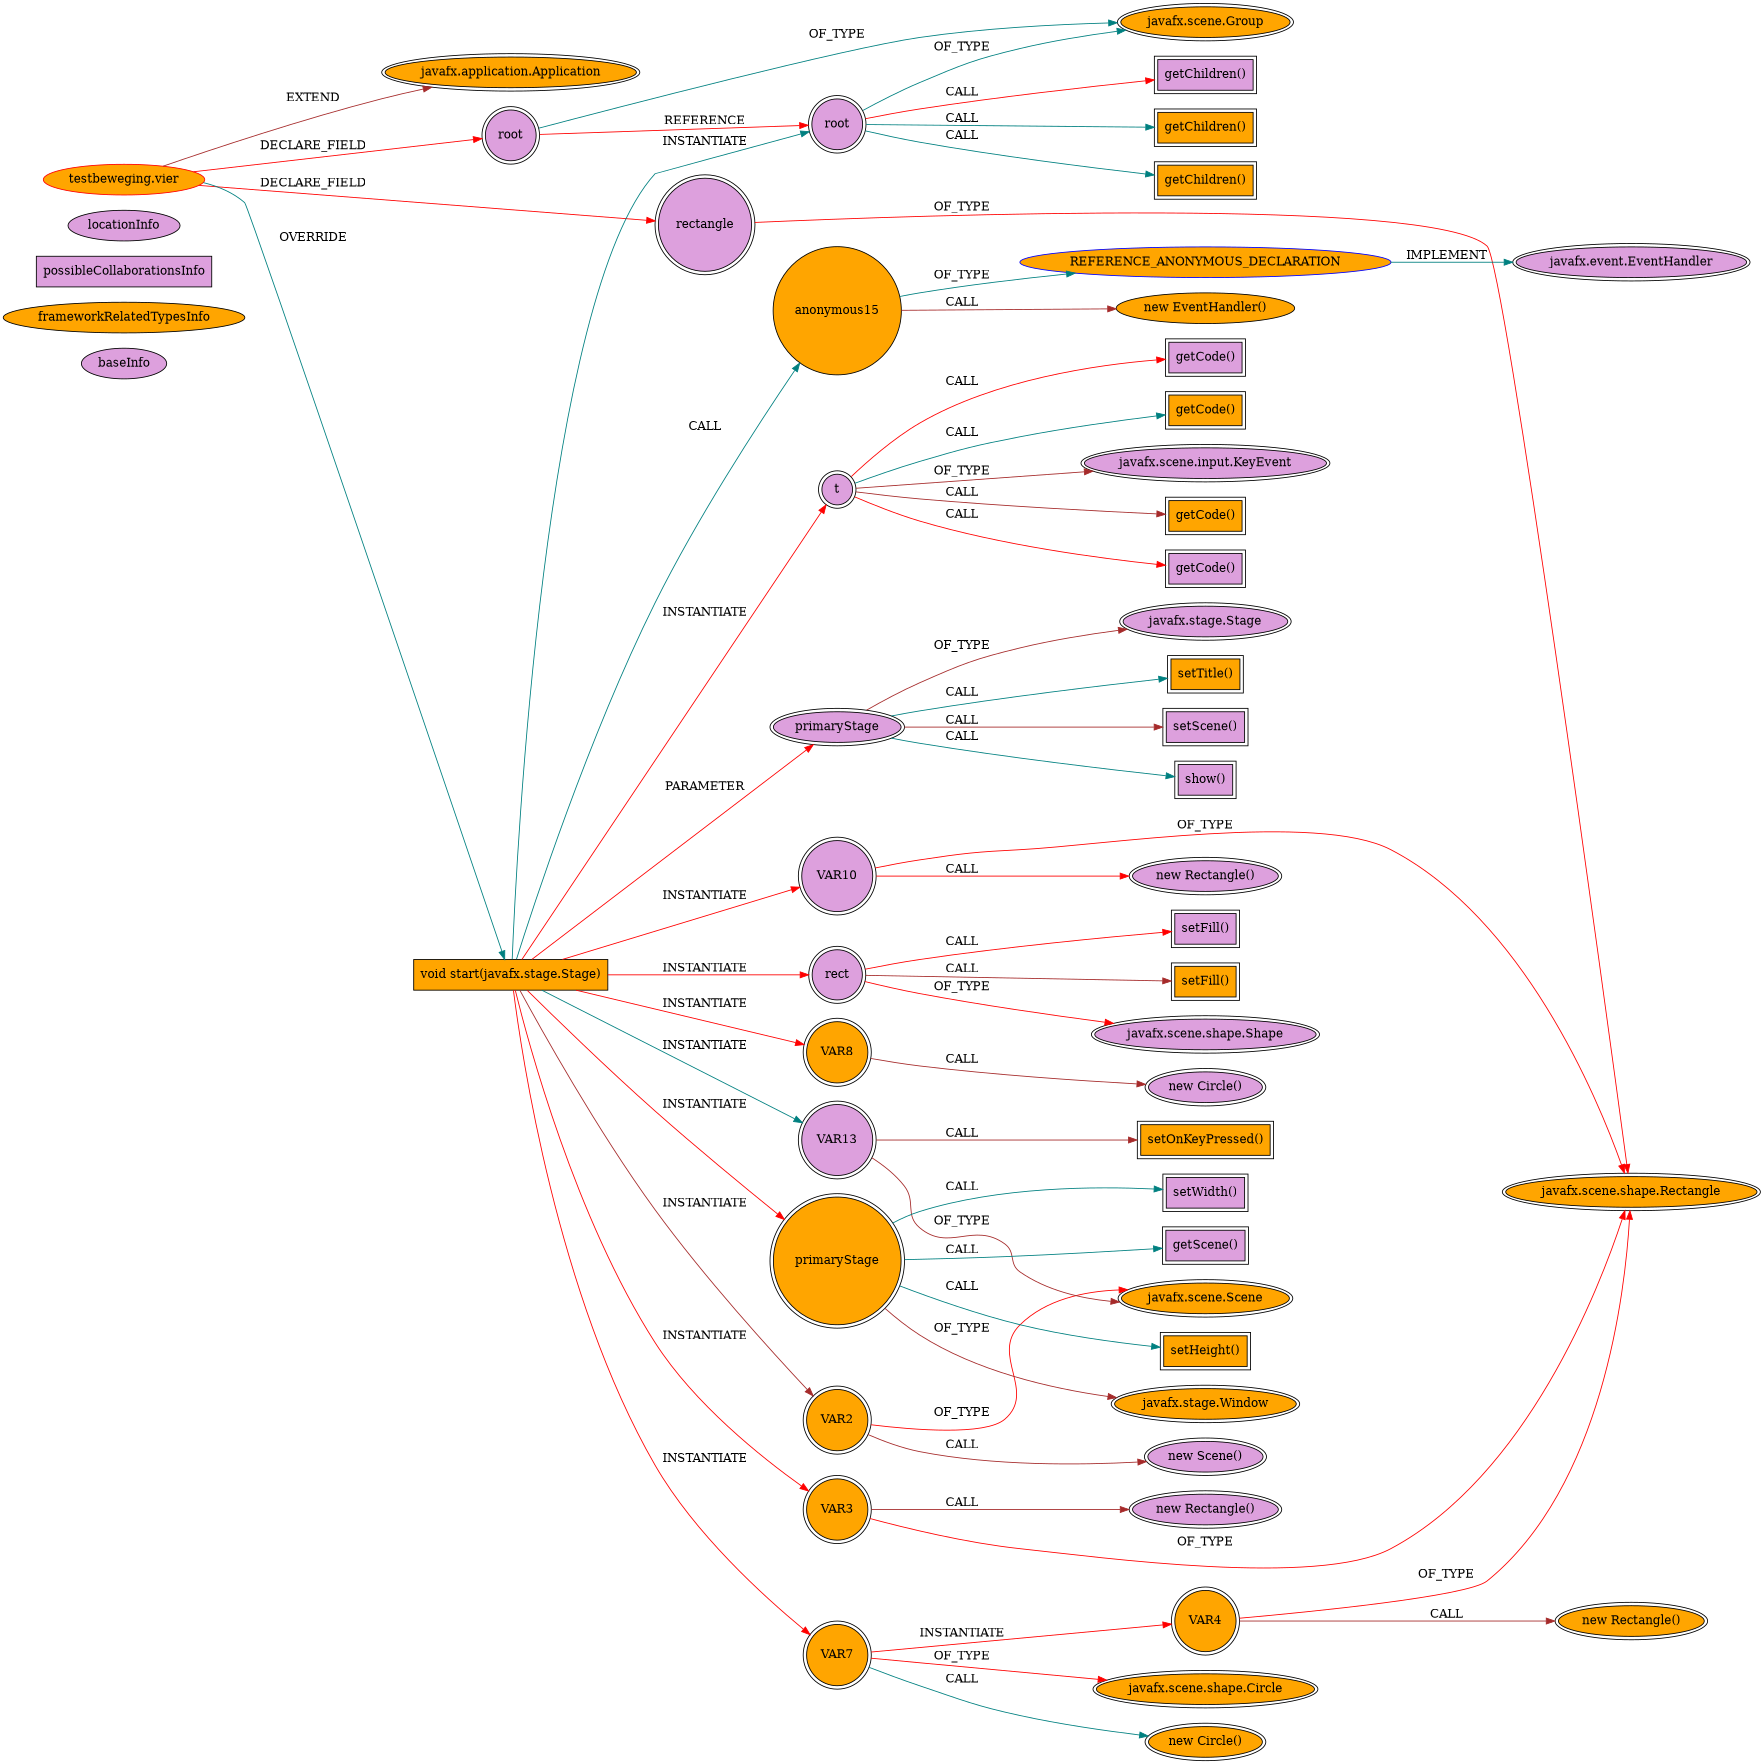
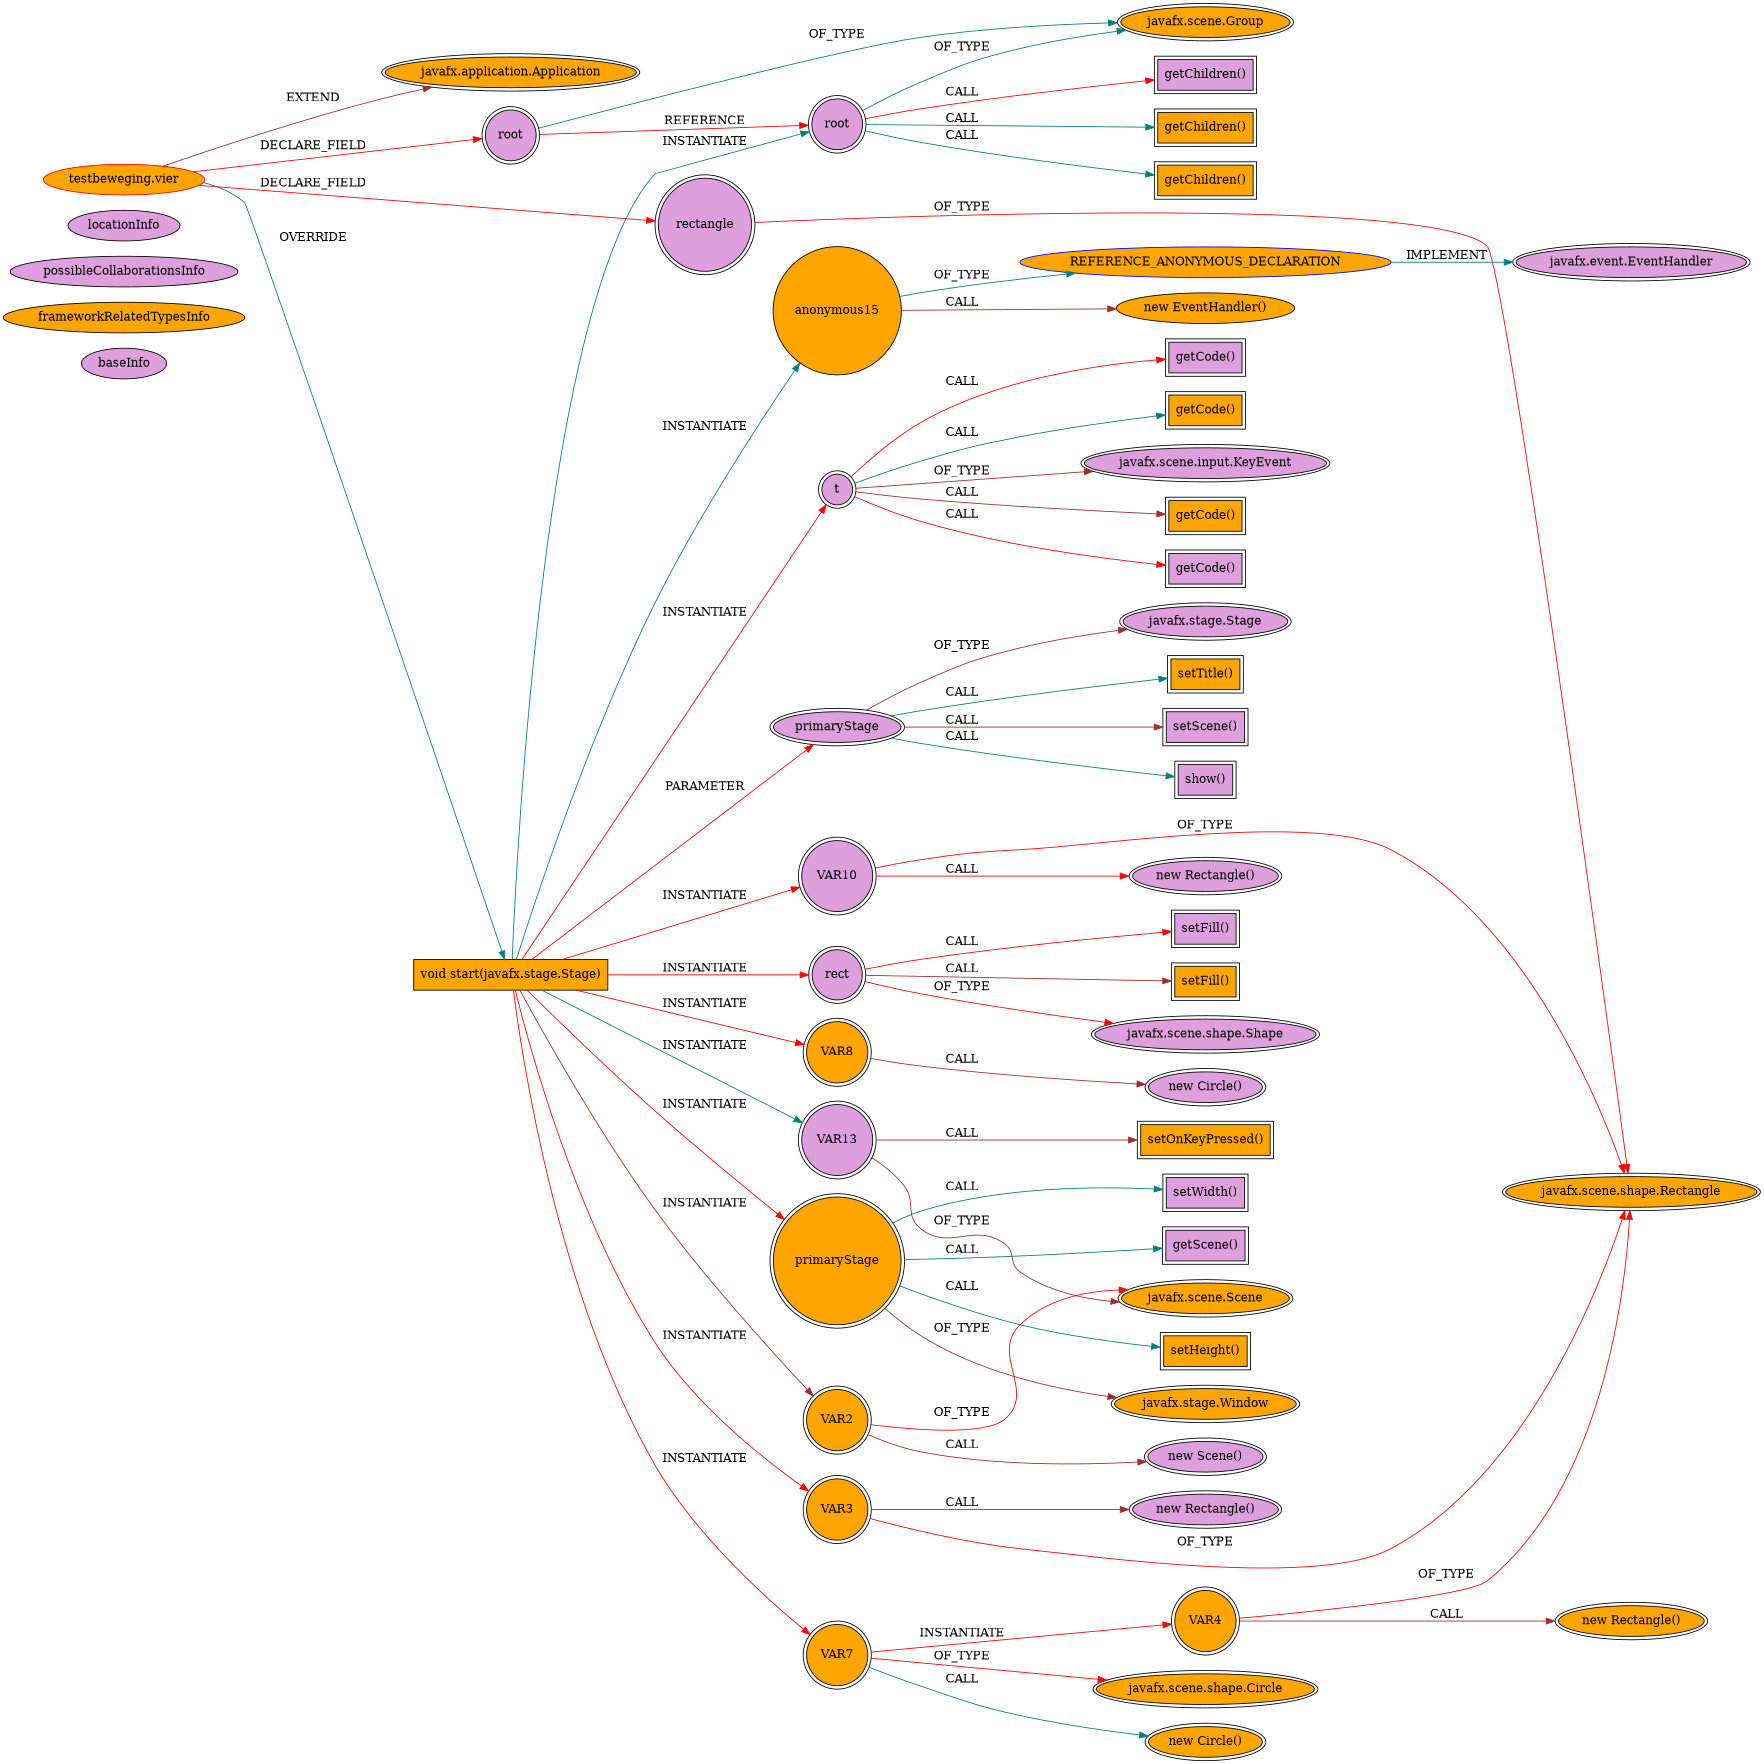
node "possibleCollaborationsInfo": shape box -> ellipse
edge "void start(javafx.stage.Stage)" -> "anonymous15": label "CALL" -> "INSTANTIATE"
